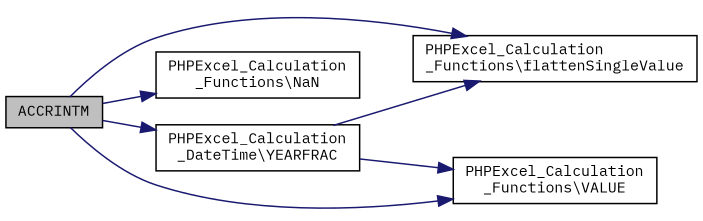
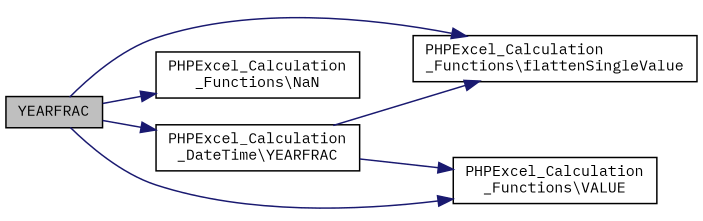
node "ACCRINTM": label "ACCRINTM" -> "YEARFRAC"
